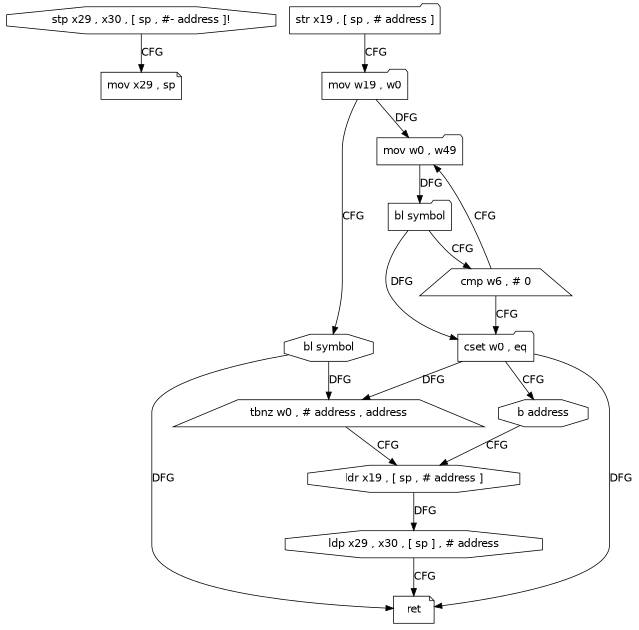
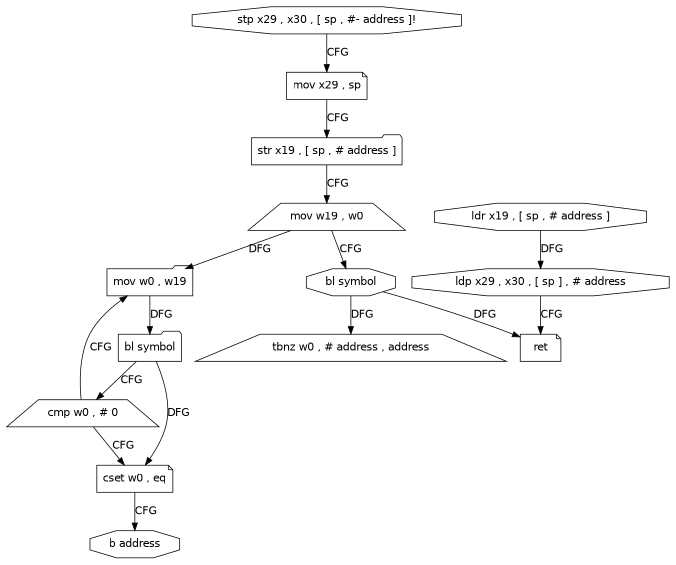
node "mov w19 , w0": shape folder -> trapezium
edge "mov x29 , sp" -> "str x19 , [ sp , # address ]": added, label "CFG"
node "mov w0 , w49": label "mov w0 , w49" -> "mov w0 , w19"
node "cmp w6 , # 0": label "cmp w6 , # 0" -> "cmp w0 , # 0"
node "cset w0 , eq": shape folder -> note
edge "cset w0 , eq" -> "tbnz w0 , # address , address": removed, label "DFG"
edge "tbnz w0 , # address , address" -> "ldr x19 , [ sp , # address ]": removed, label "CFG"
edge "b address" -> "ldr x19 , [ sp , # address ]": removed, label "CFG"
edge "cset w0 , eq" -> "ret": removed, label "DFG"
